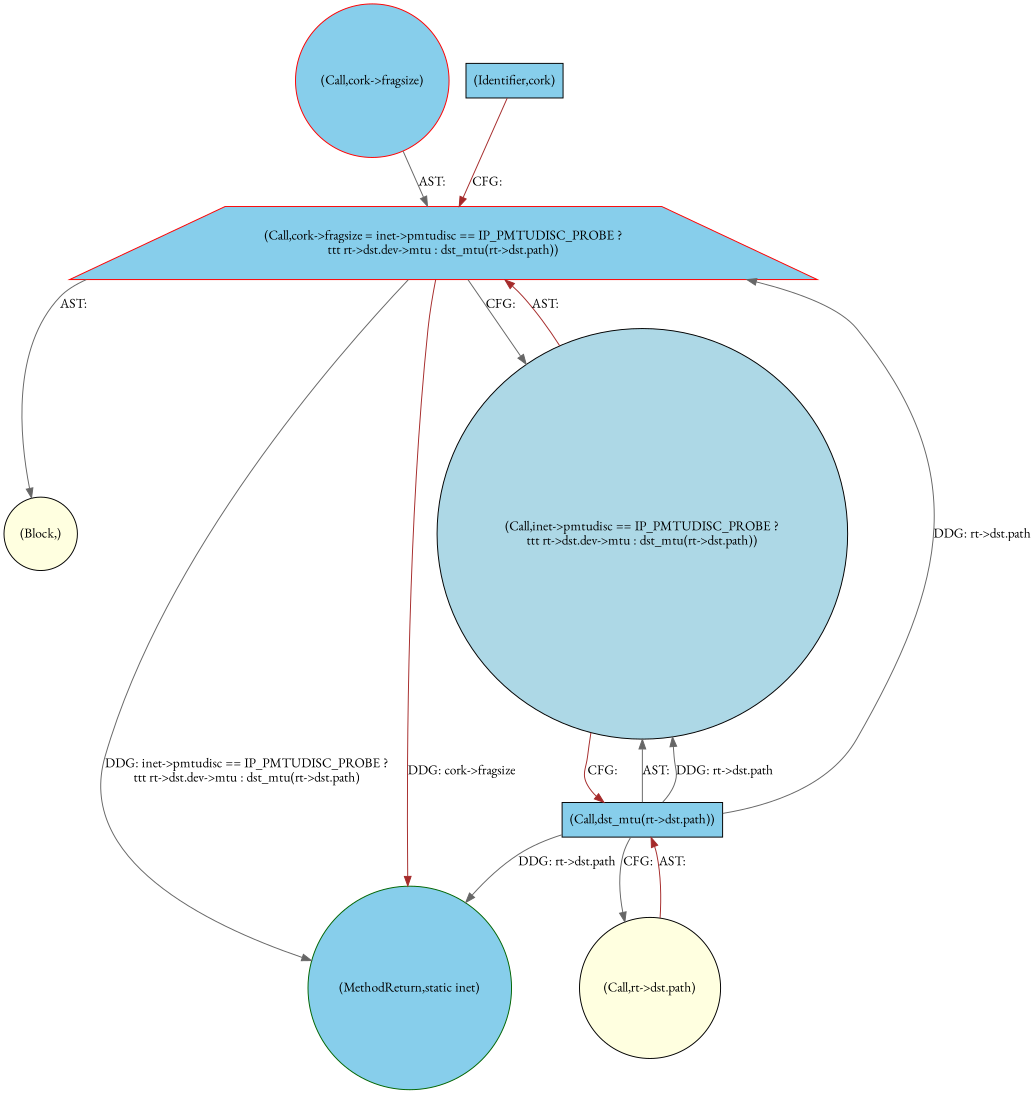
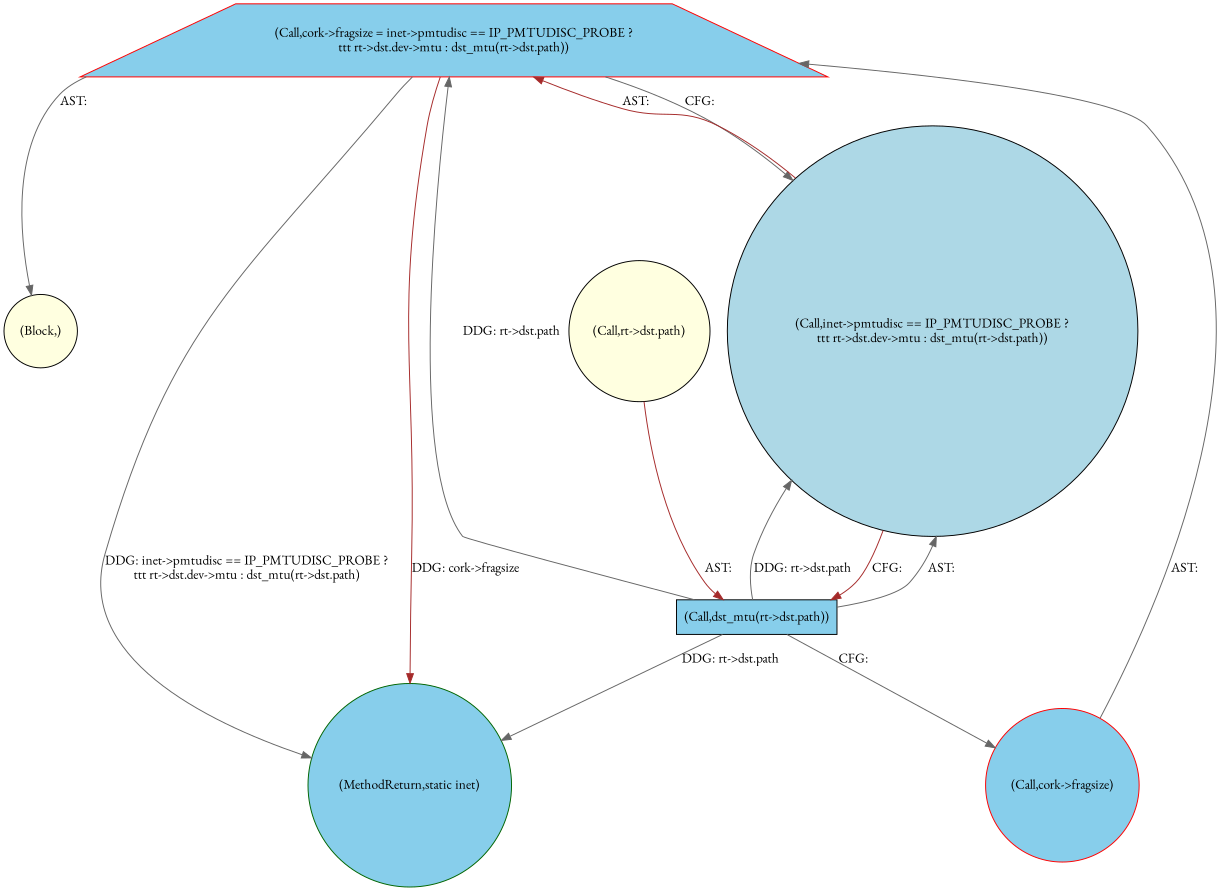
node "(Identifier,cork)": removed
edge "(Call,dst_mtu(rt->dst.path))" -> "(Call,rt->dst.path)": now "(Call,dst_mtu(rt->dst.path))" -> "(Call,cork->fragsize)"
